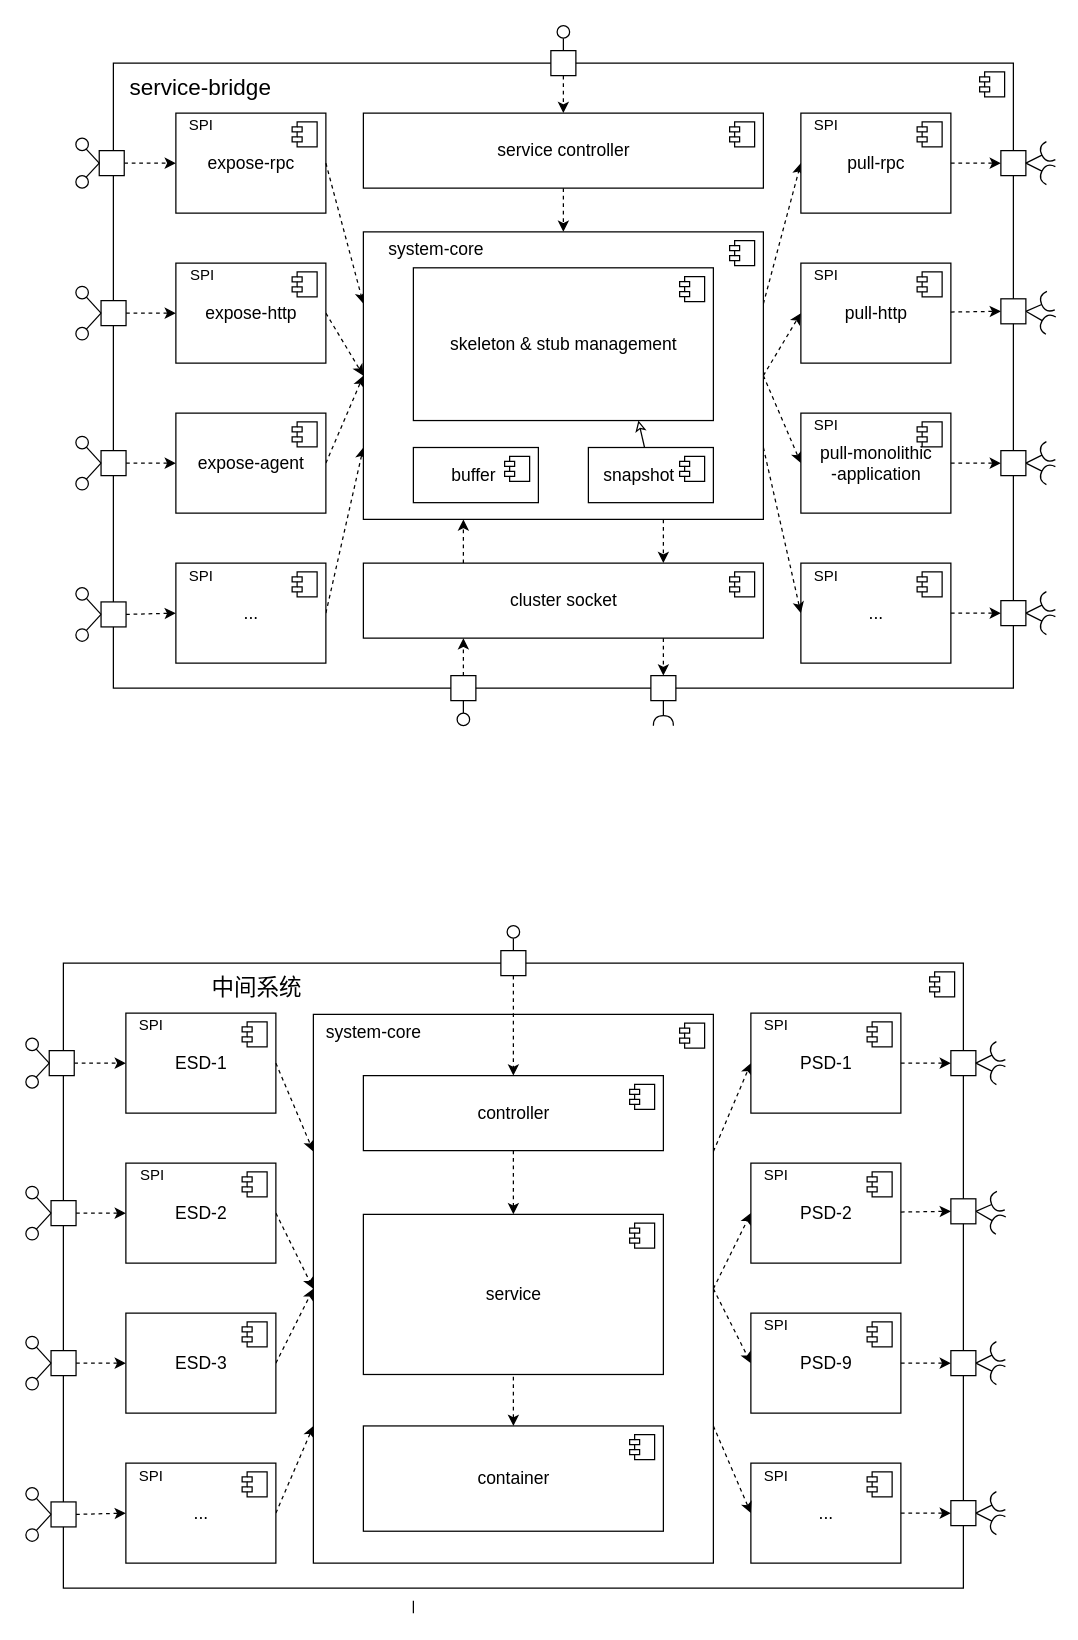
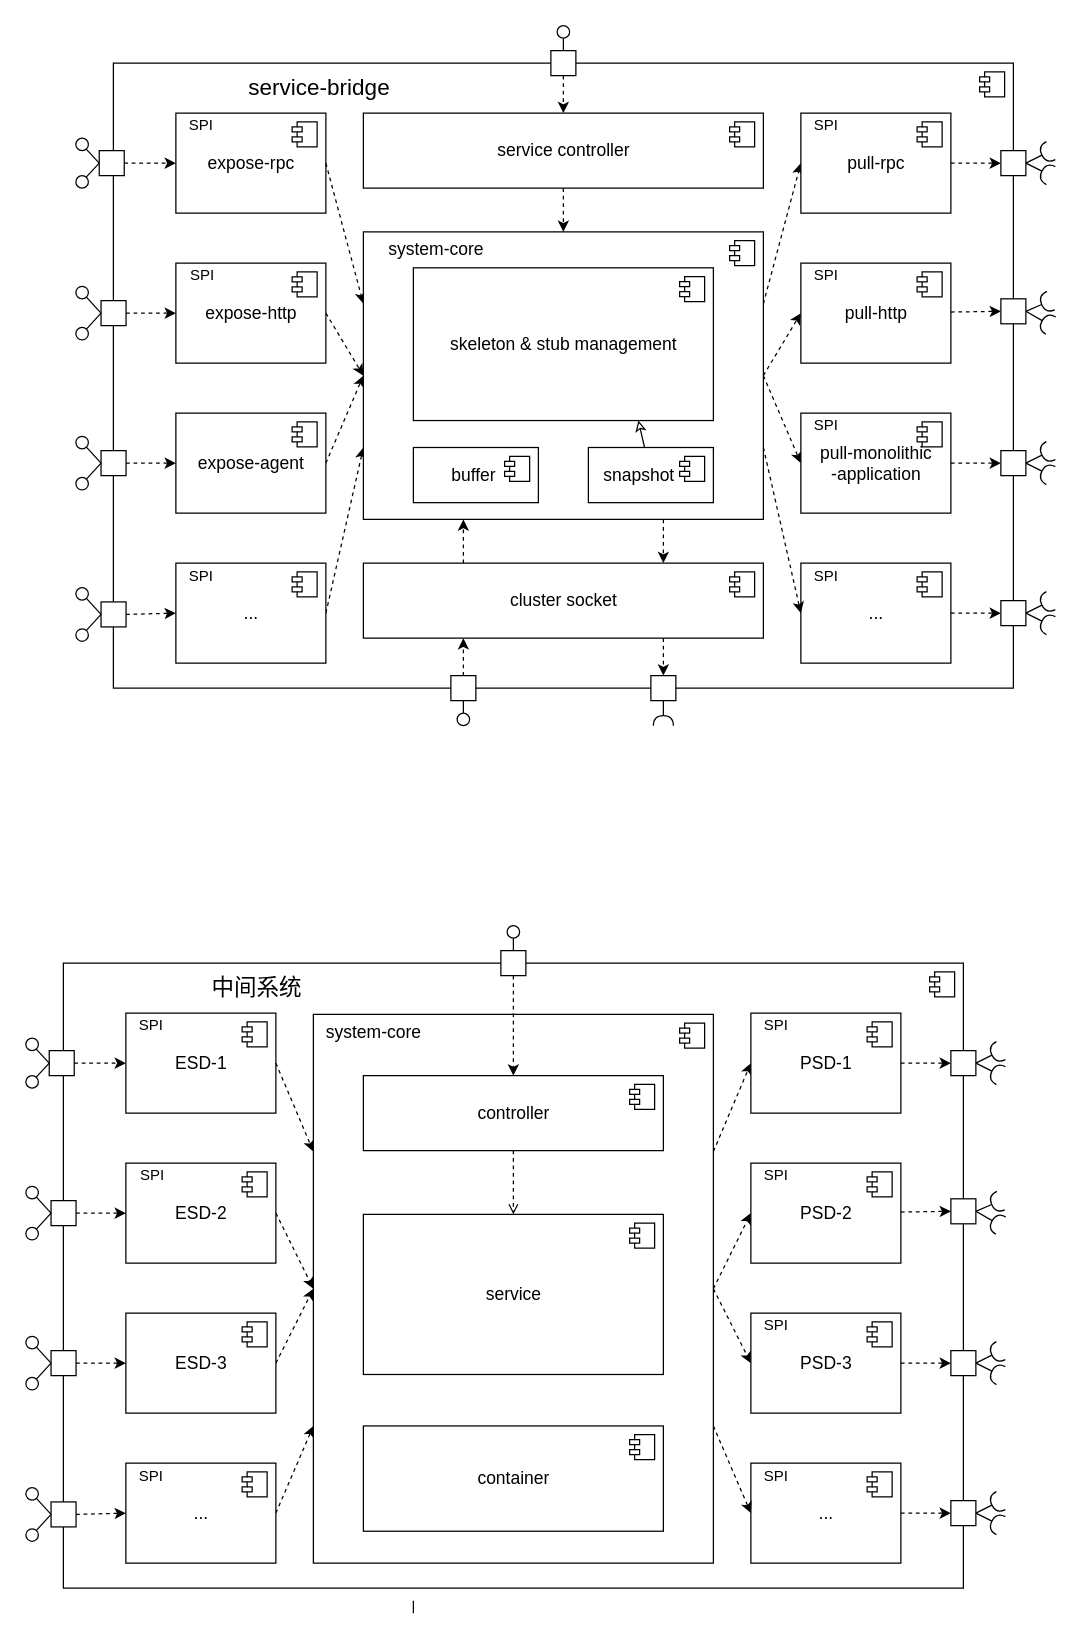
node "service-bridge": moved (201, 88) -> (319, 88)
edge "controller" -> "service": arrowhead classic -> open
node "PSD-9": label "PSD-9" -> "PSD-3"
edge "service" -> "container": removed
